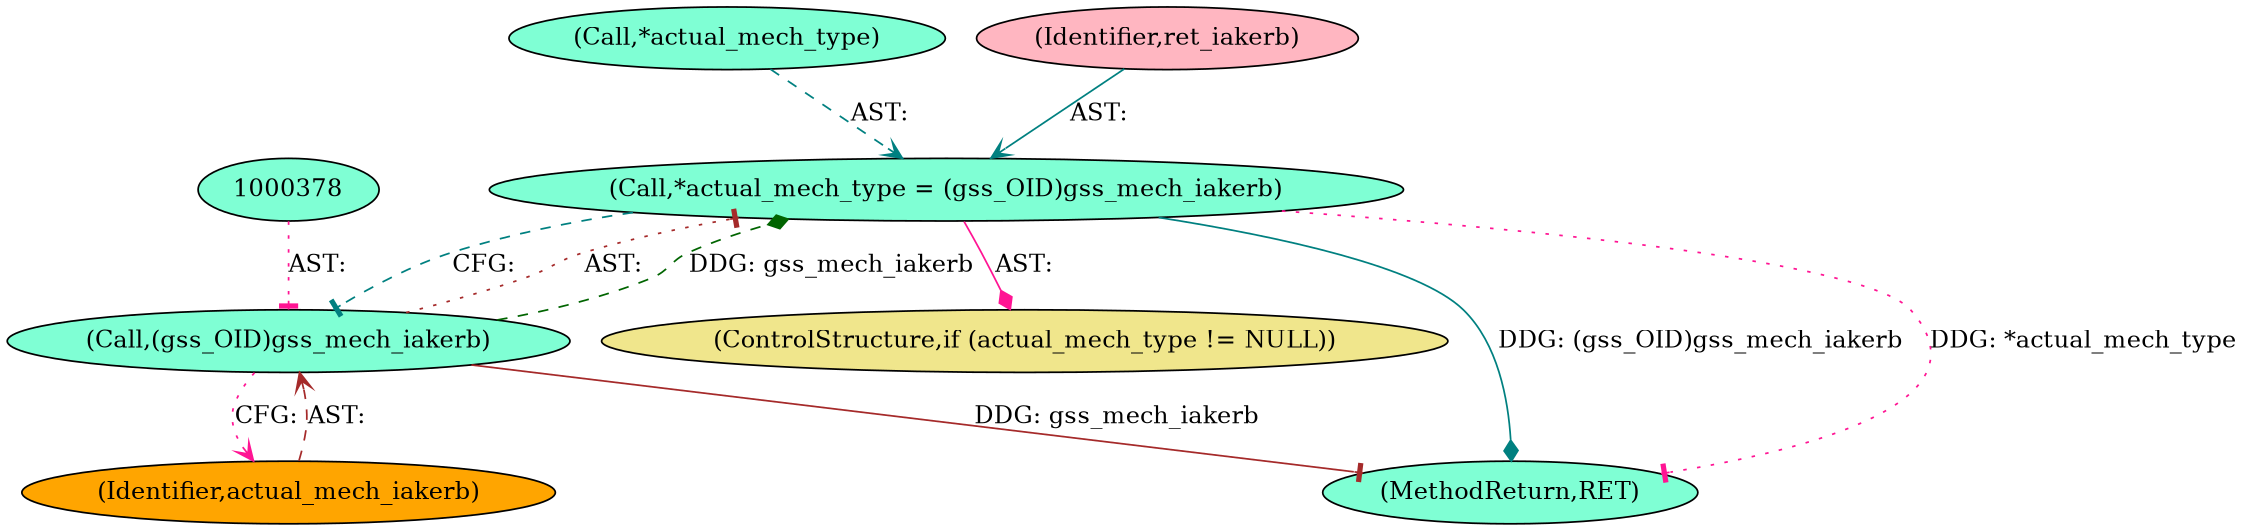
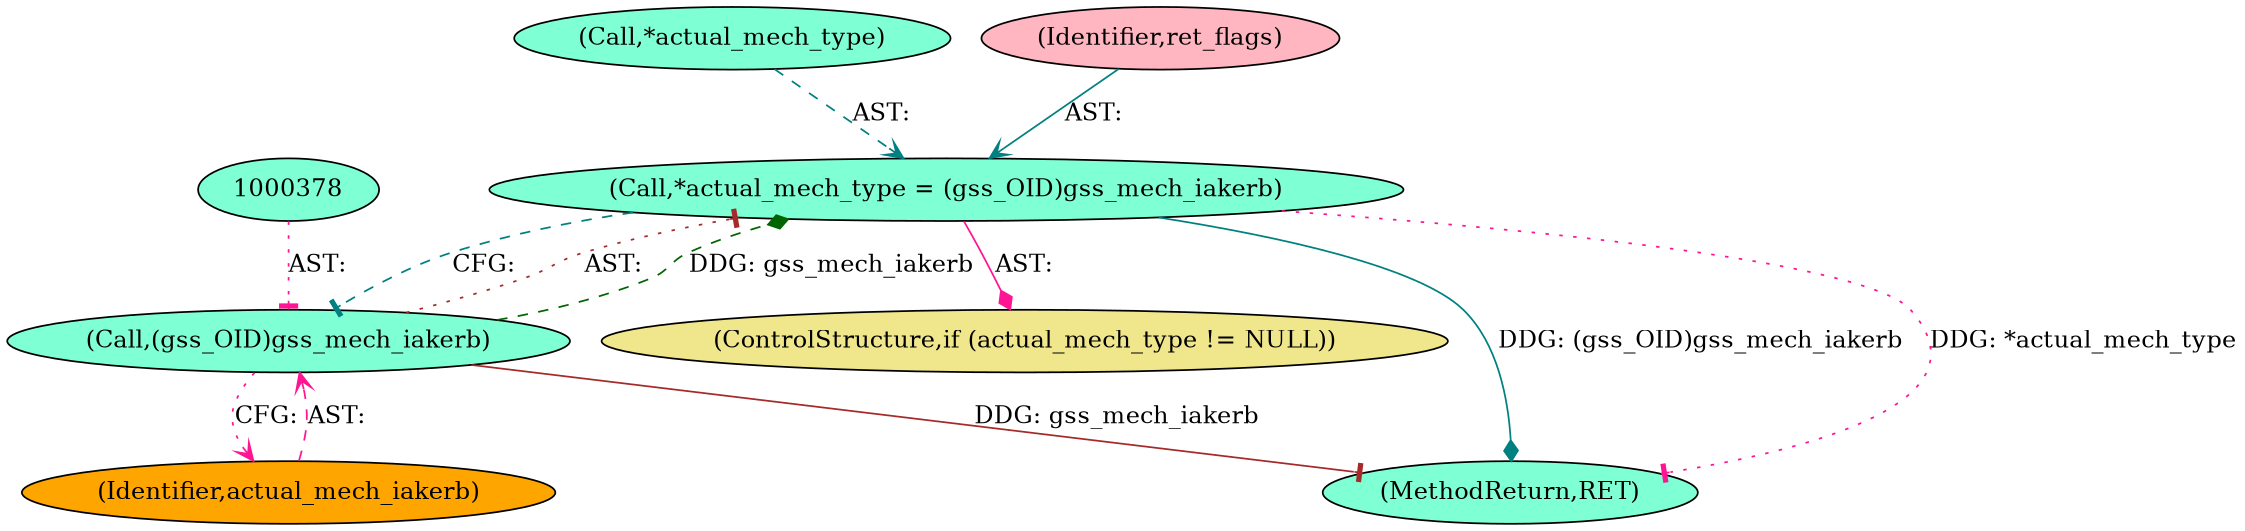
node "(Identifier,ret_iakerb)": label "(Identifier,ret_iakerb)" -> "(Identifier,ret_flags)"
edge "(Identifier,actual_mech_iakerb)" -> "(Call,(gss_OID)gss_mech_iakerb)": color brown -> deeppink
